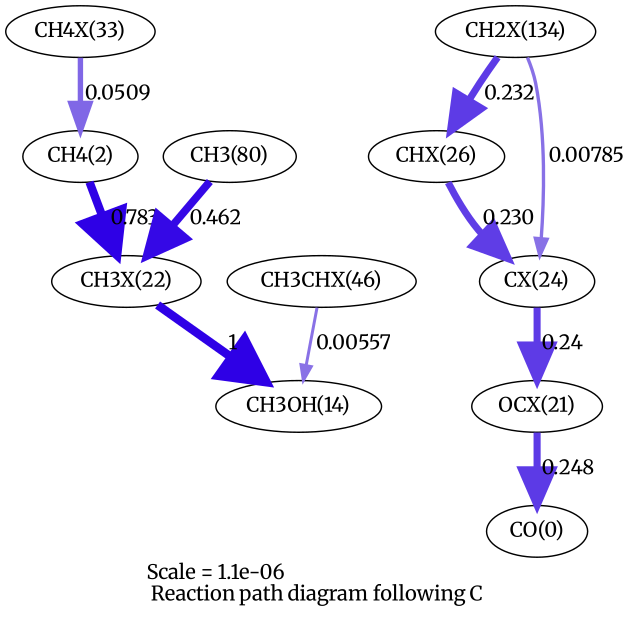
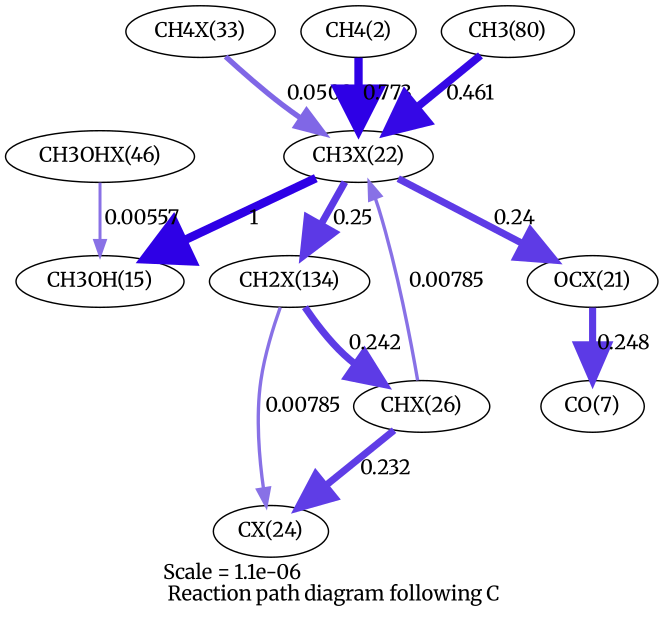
edge "CH4X(33)" -> "CH4(2)": now "CH4X(33)" -> "CH3X(22)"
edge "CH2X(134)" -> "CHX(26)": label " 0.232" -> " 0.242"
edge "CH3X(22)" -> "CH2X(134)": added, label "0.25"
edge "CH4(2)" -> "CH3X(22)": label " 0.783" -> " 0.773"
edge "CH3(80)" -> "CH3X(22)": label " 0.462" -> " 0.461"
edge "CHX(26)" -> "CX(24)": label " 0.230" -> " 0.232"
node "CH3CHX(46)": label "CH3CHX(46)" -> "CH3OHX(46)"
edge "CHX(26)" -> "CH3X(22)": added, label "0.00785"
edge "CX(24)" -> "OCX(21)": now "CH3X(22)" -> "OCX(21)"
node "CH3OH(14)": label "CH3OH(14)" -> "CH3OH(15)"
node "CO(0)": label "CO(0)" -> "CO(7)"
